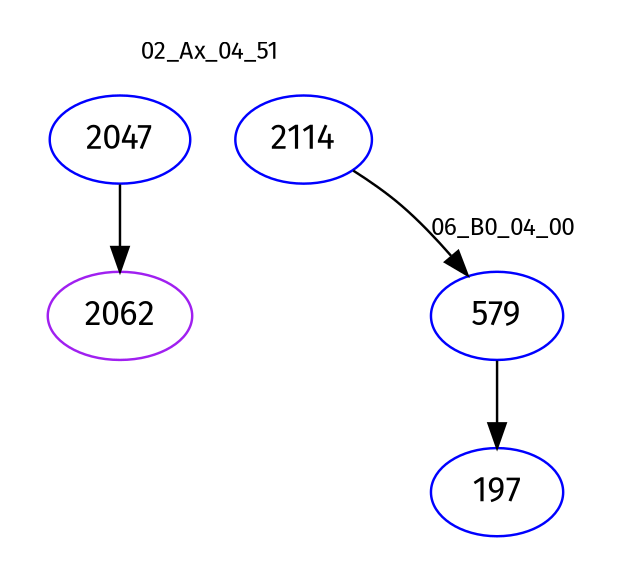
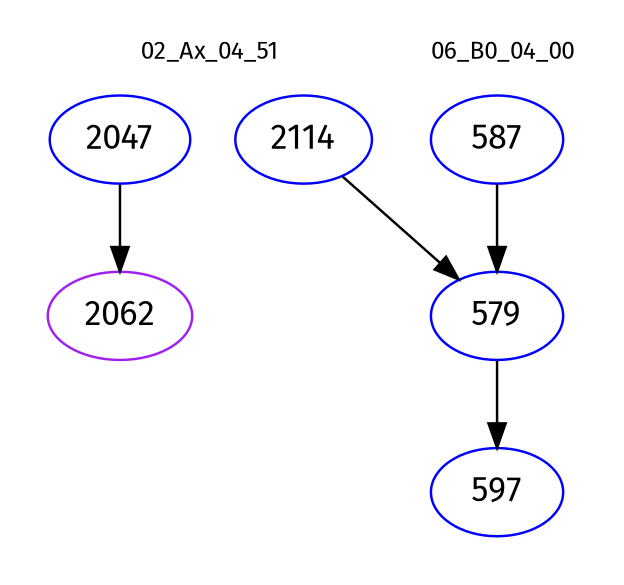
node "587": added
node "197": label "197" -> "597"
